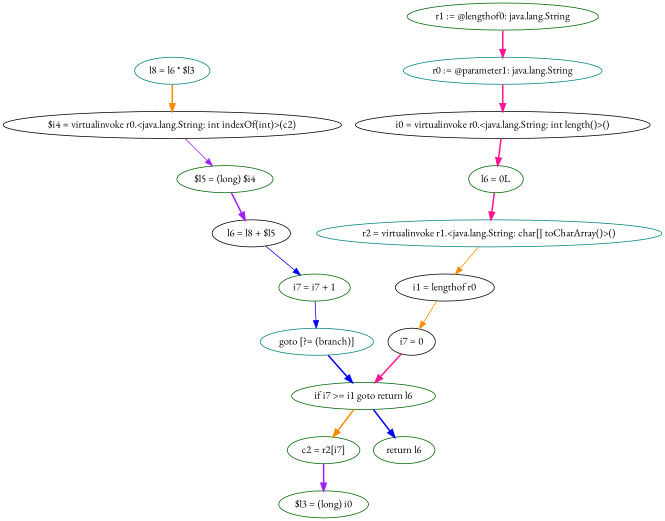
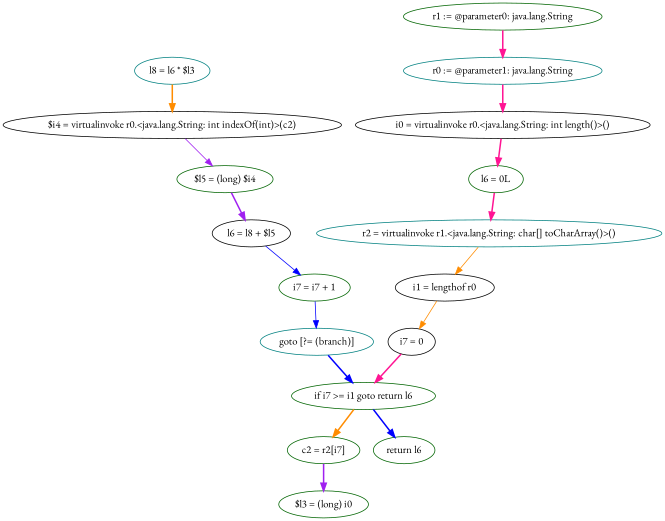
node "r1 := @lengthof0: java.lang.String": label "r1 := @lengthof0: java.lang.String" -> "r1 := @parameter0: java.lang.String"
